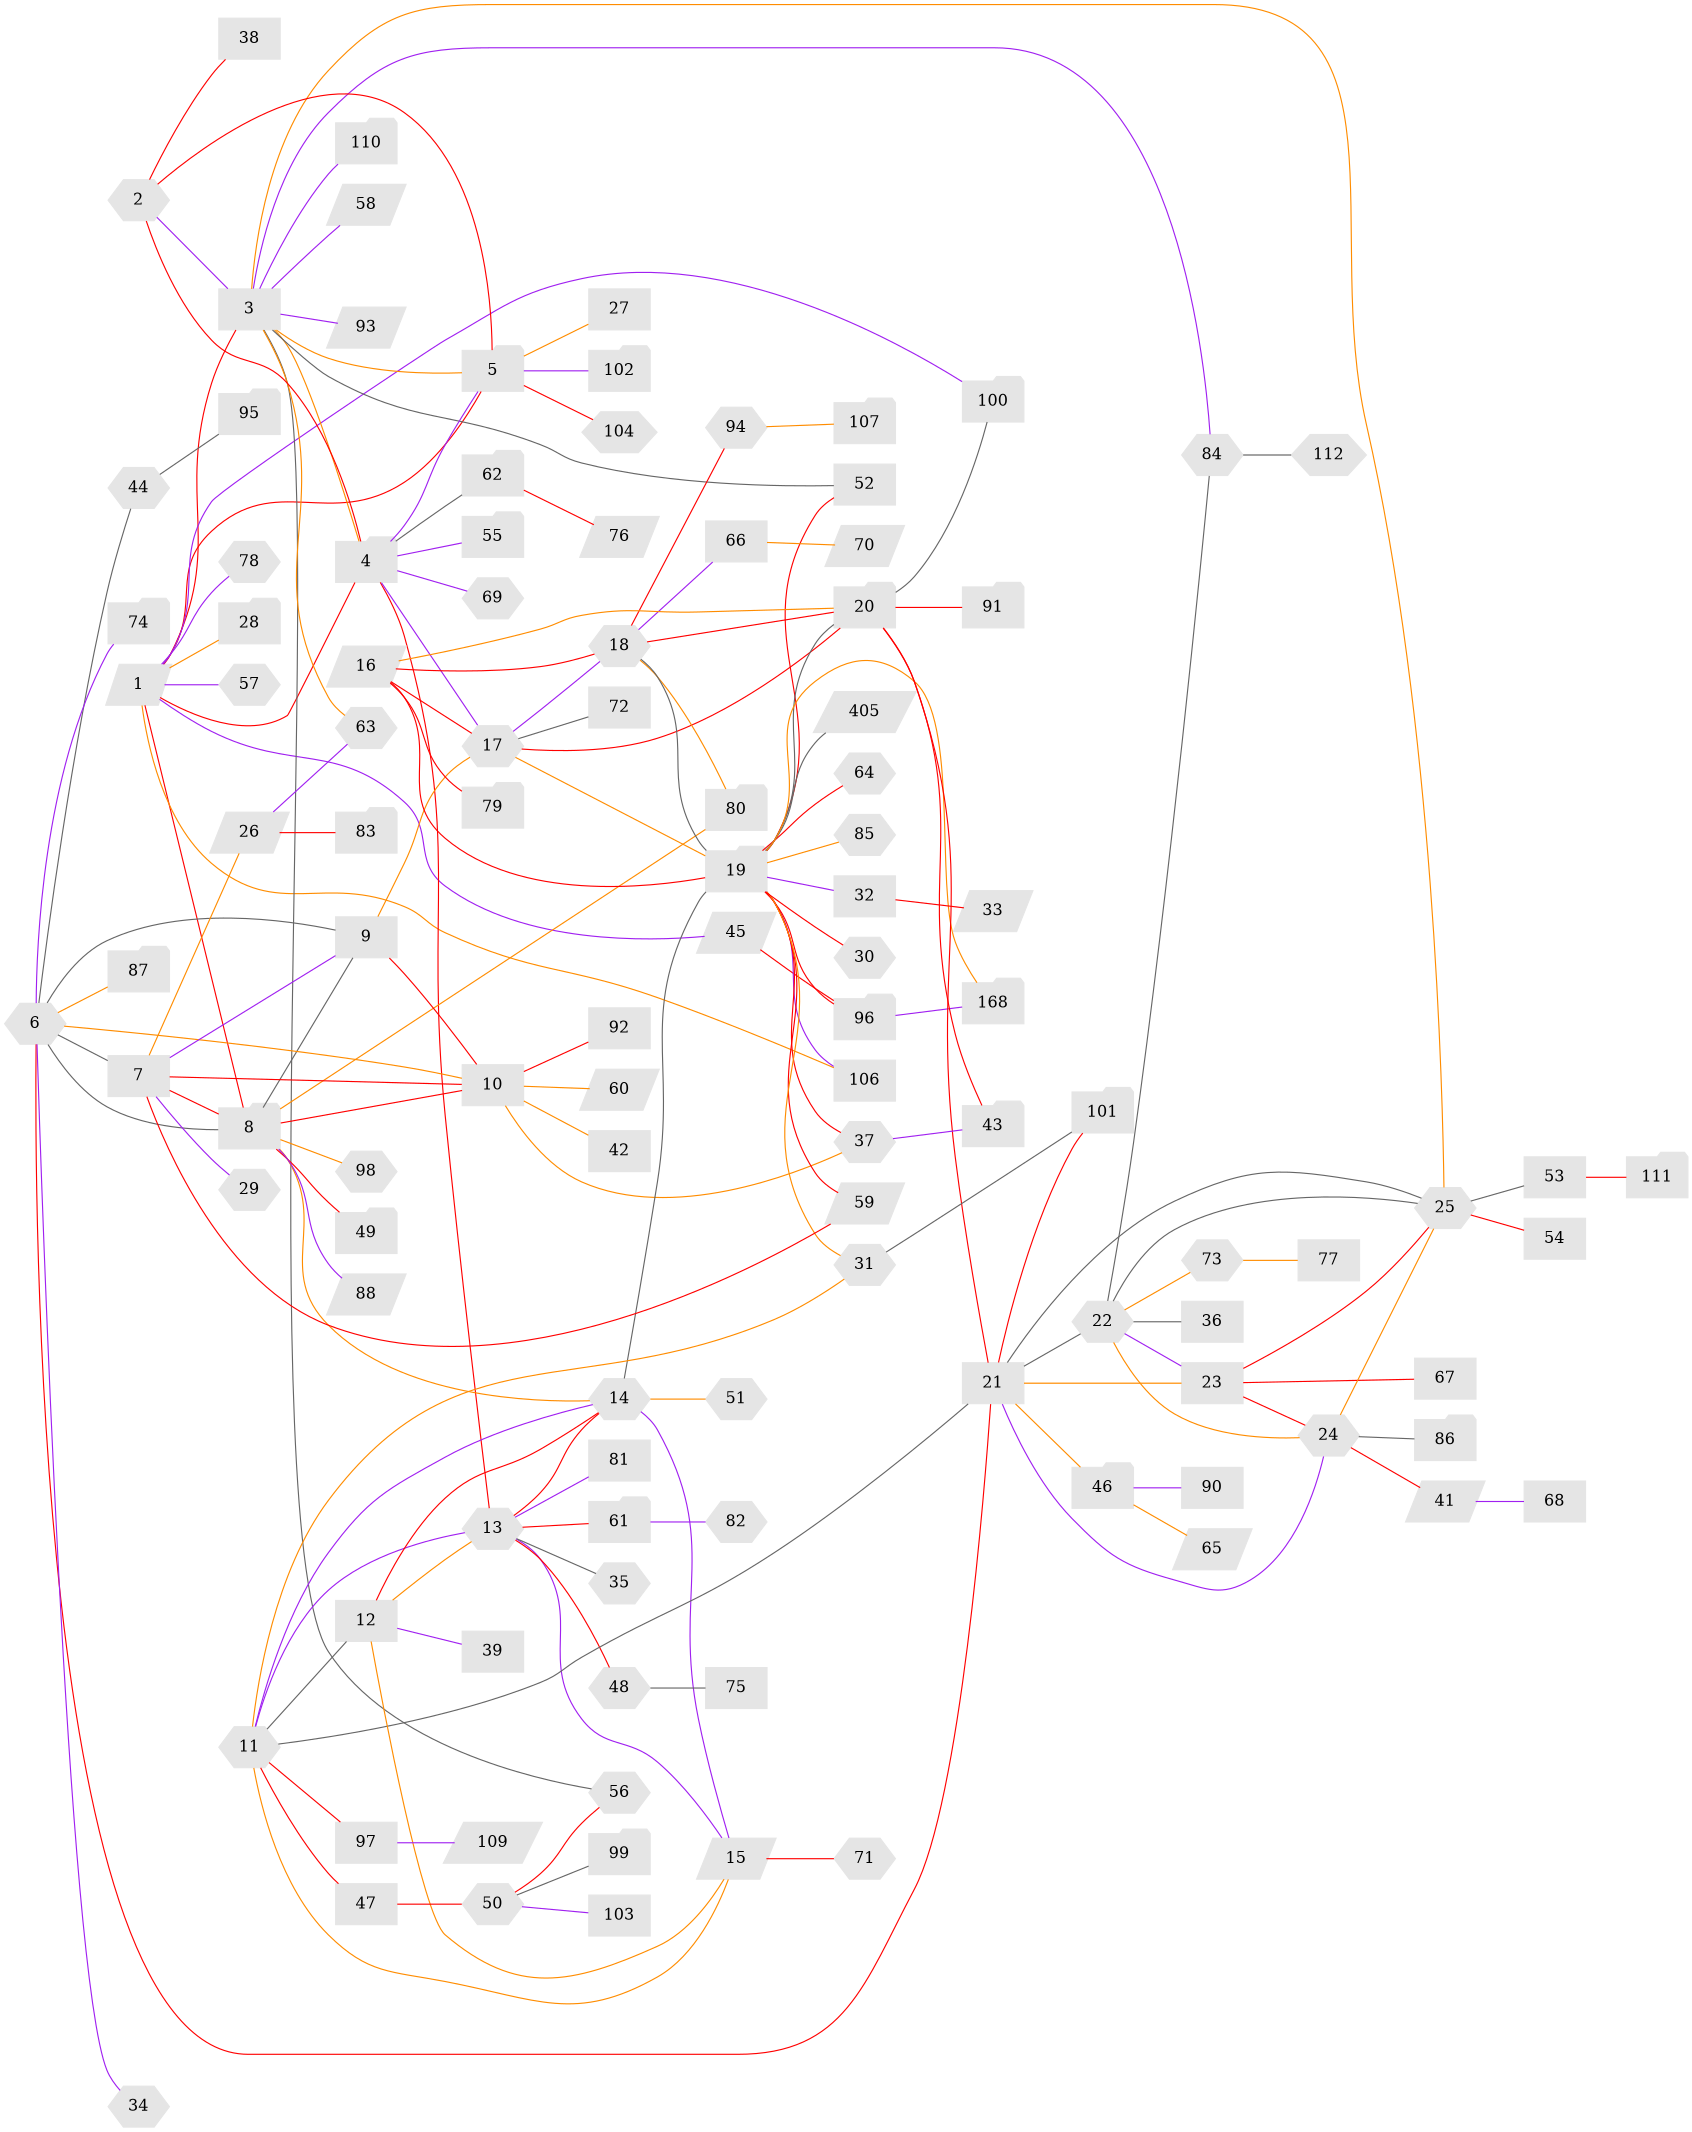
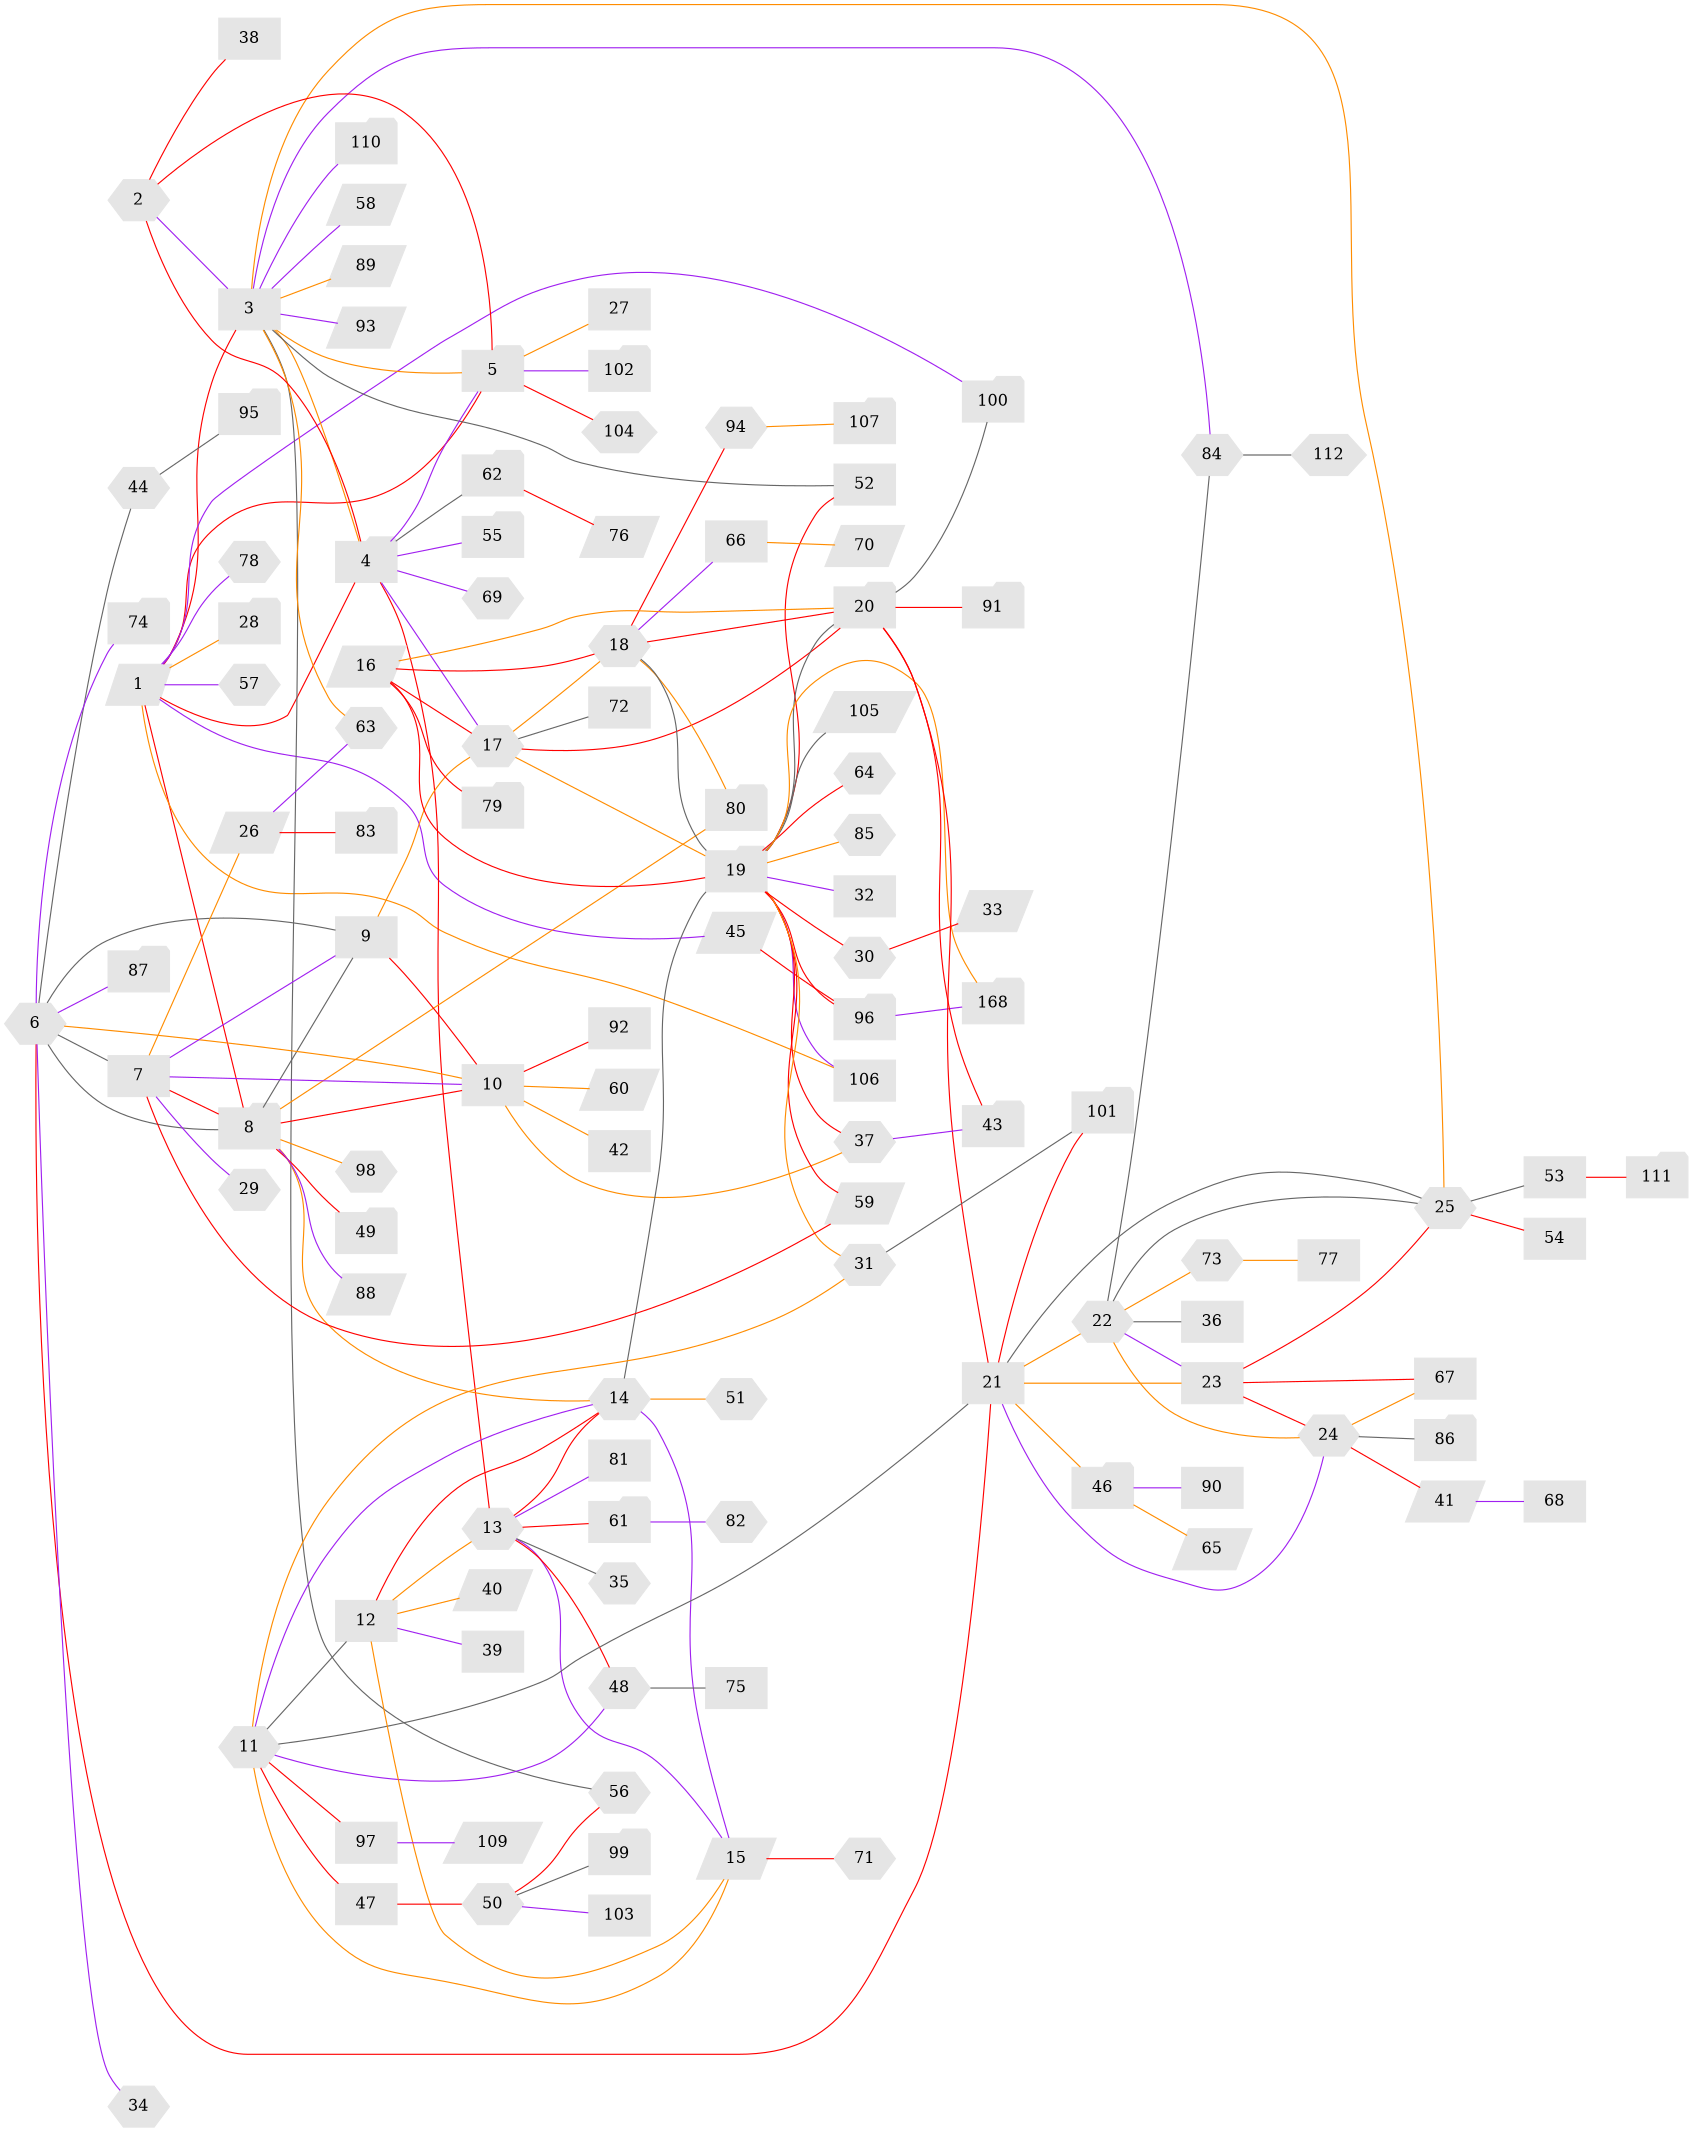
node "89": added
edge "18" -- "17": color purple -> darkorange
node "405": label "405" -> "105"
edge "32" -- "33": now "30" -- "33"
edge "87" -- "6": color darkorange -> purple
edge "7" -- "10": color red -> purple
edge "25" -- "24": now "67" -- "24"
edge "22" -- "21": color gray40 -> darkorange
node "40": added
edge "13" -- "11": now "48" -- "11"
